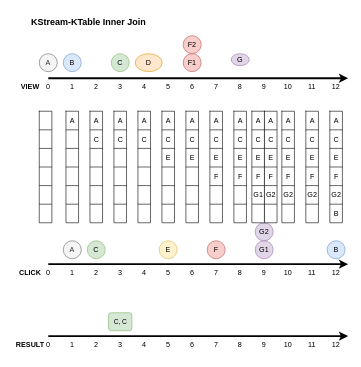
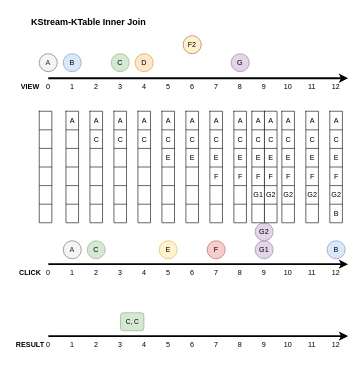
node "F2": fillcolor #f8cecc -> #fff2cc
node "G": size 18x12 -> 18x18
node "D": size 27x18 -> 18x18
node "F1": removed
node "C, C": moved (120, 322) -> (132, 322)
